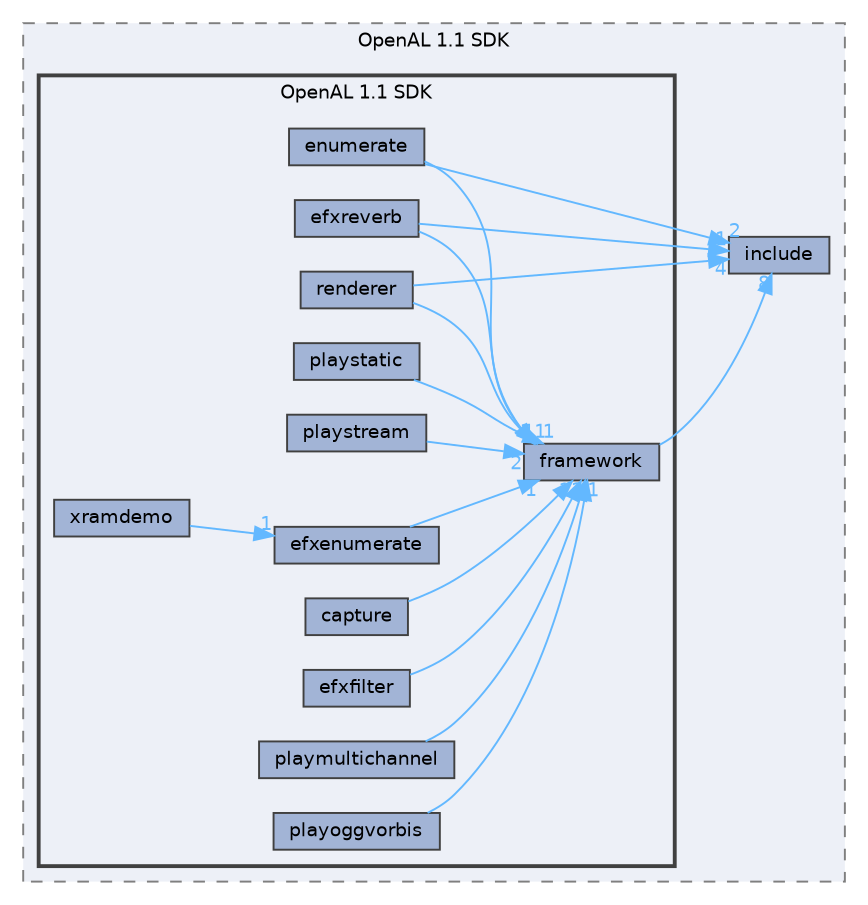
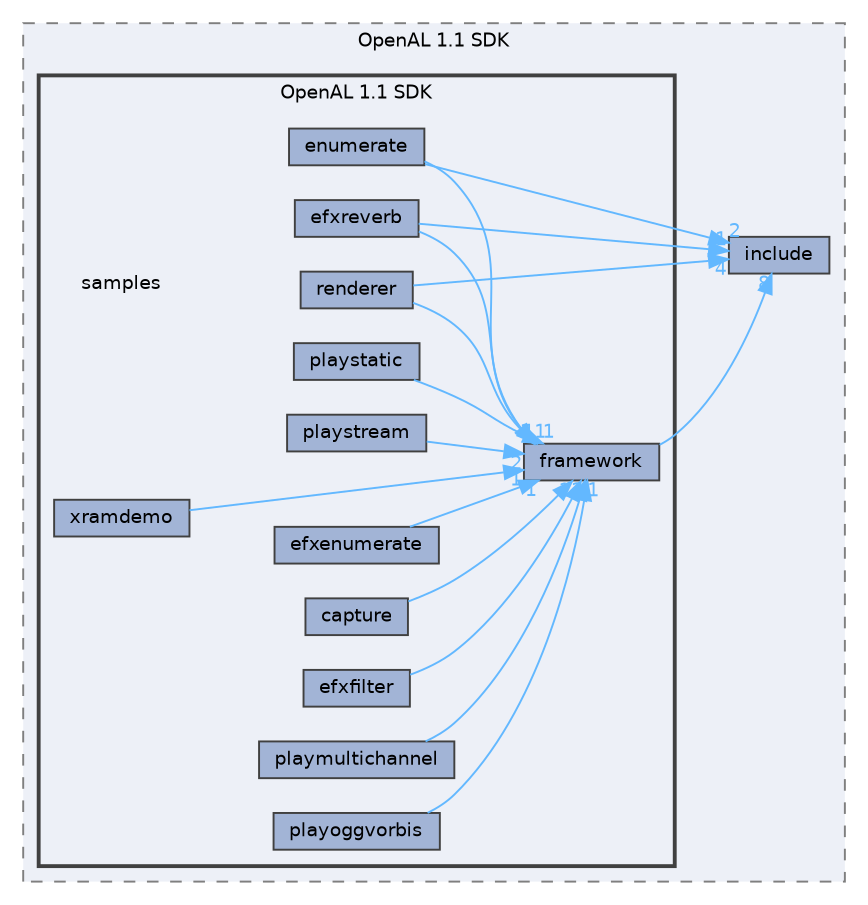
node "samples": added
edge "xramdemo" -> "efxenumerate": now "xramdemo" -> "framework"
